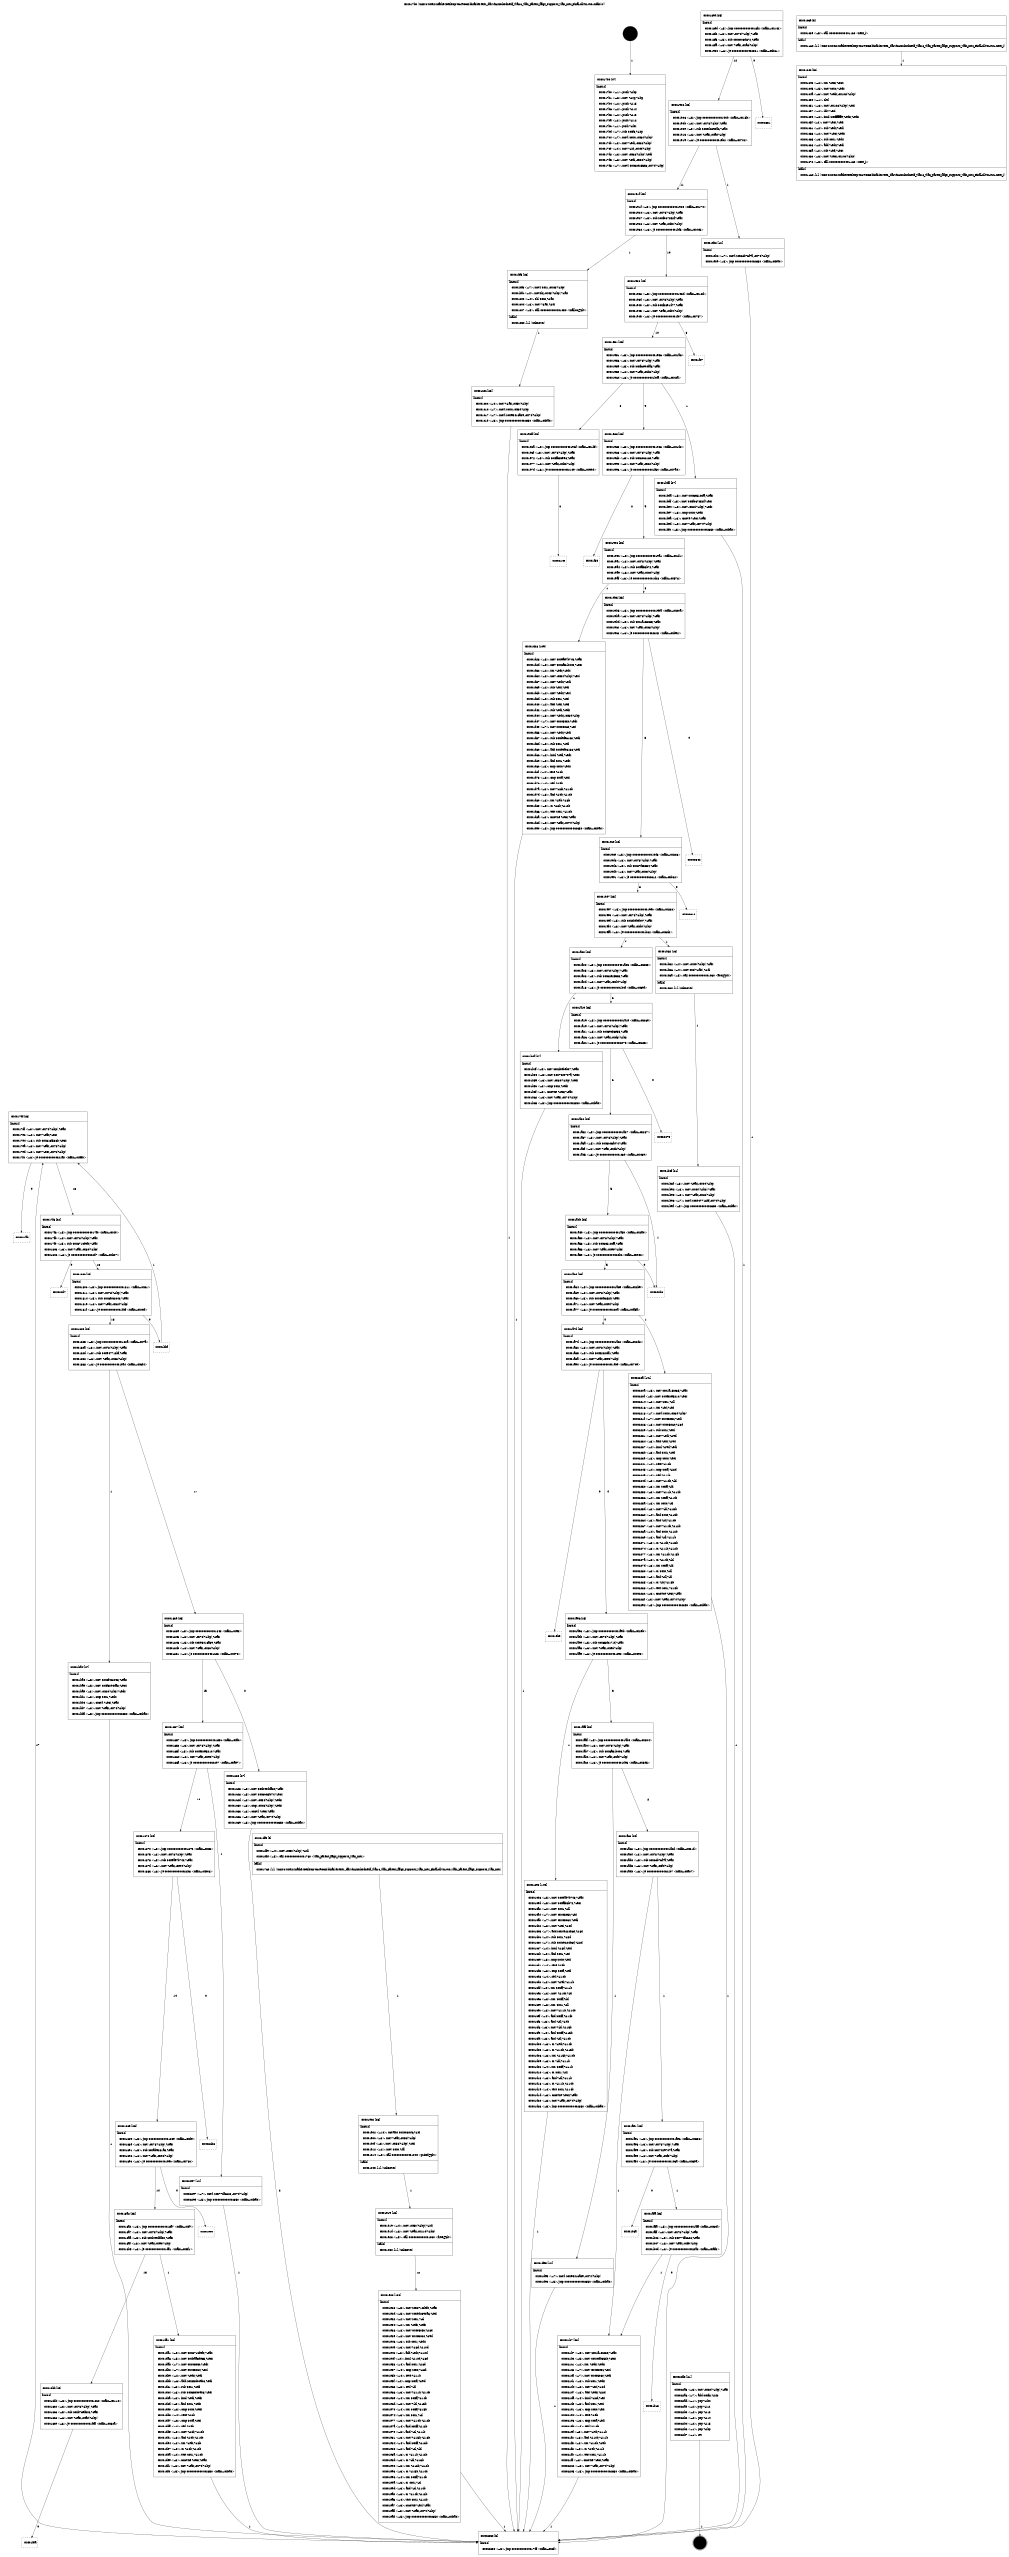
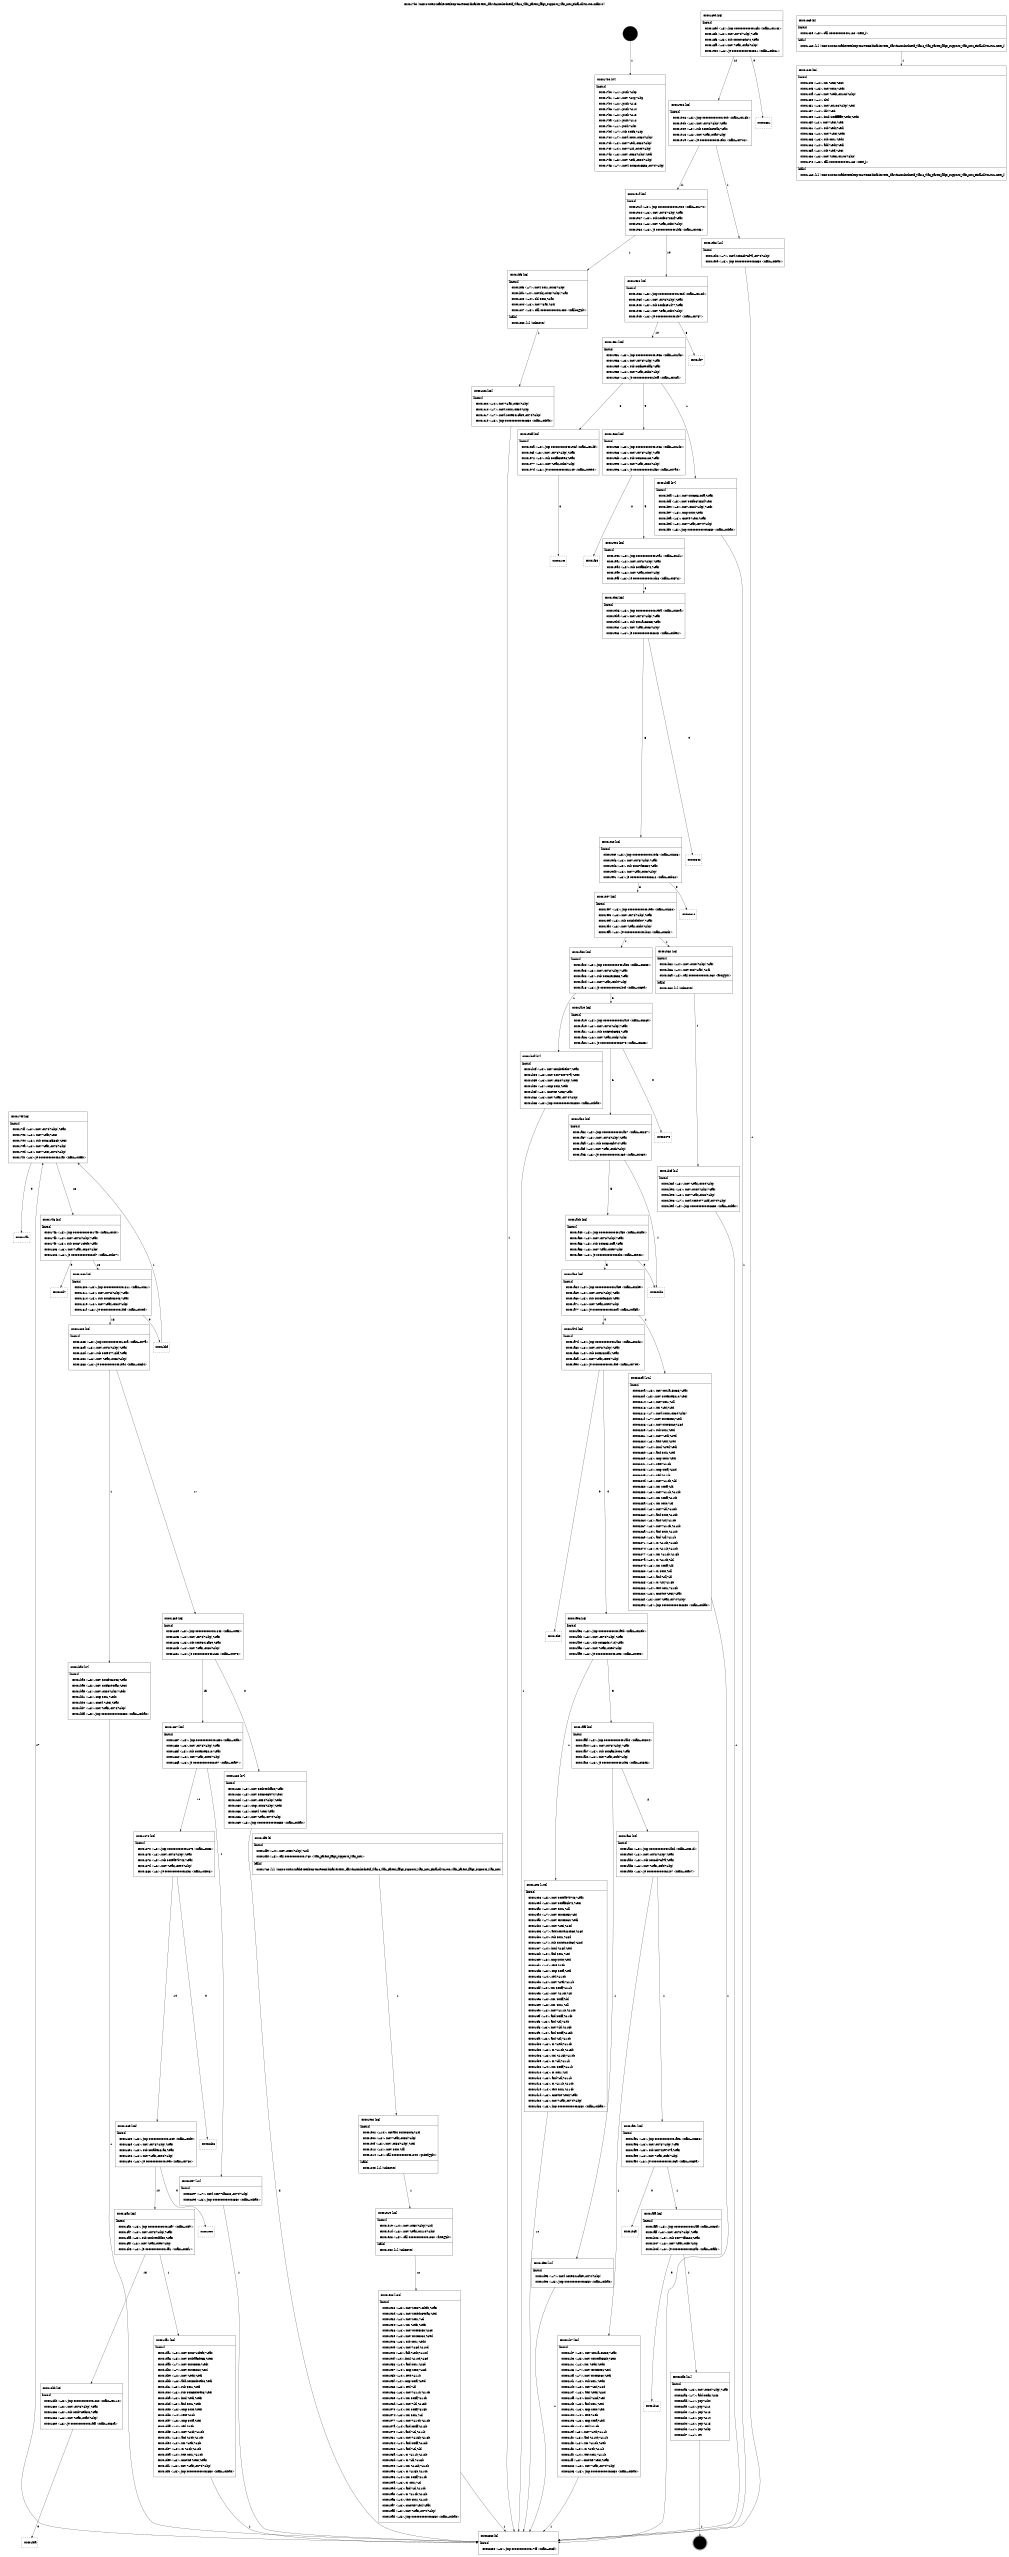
node "0x401d28 [109]": removed
edge "0x401c98 [144]" -> "0x402350 [5]": label " 1" -> " 14"
edge "0x401afa [25]" -> "0x4021b7 [83]": now "0x401afa [25]" -> "0x4022a3 [21]"
